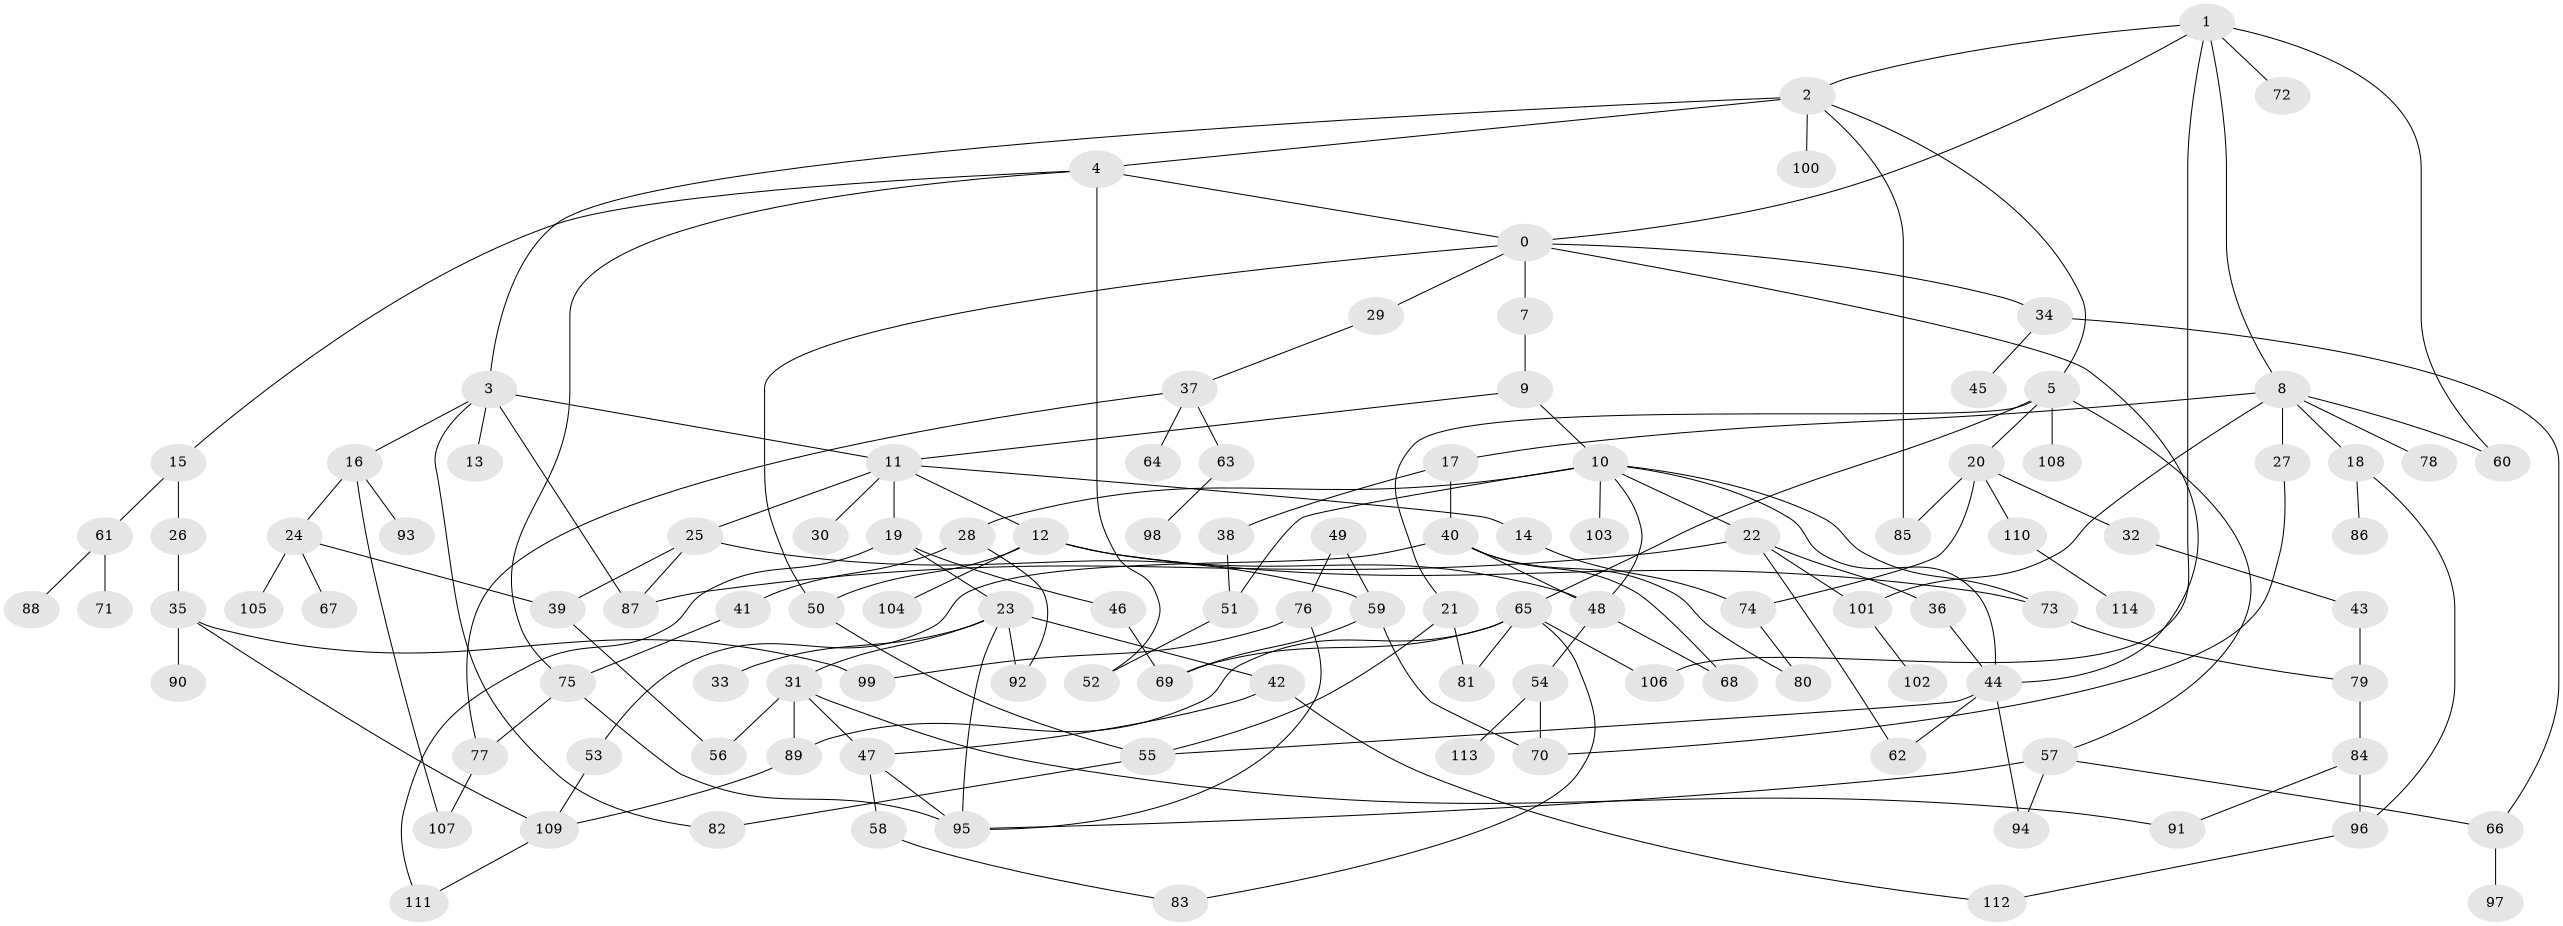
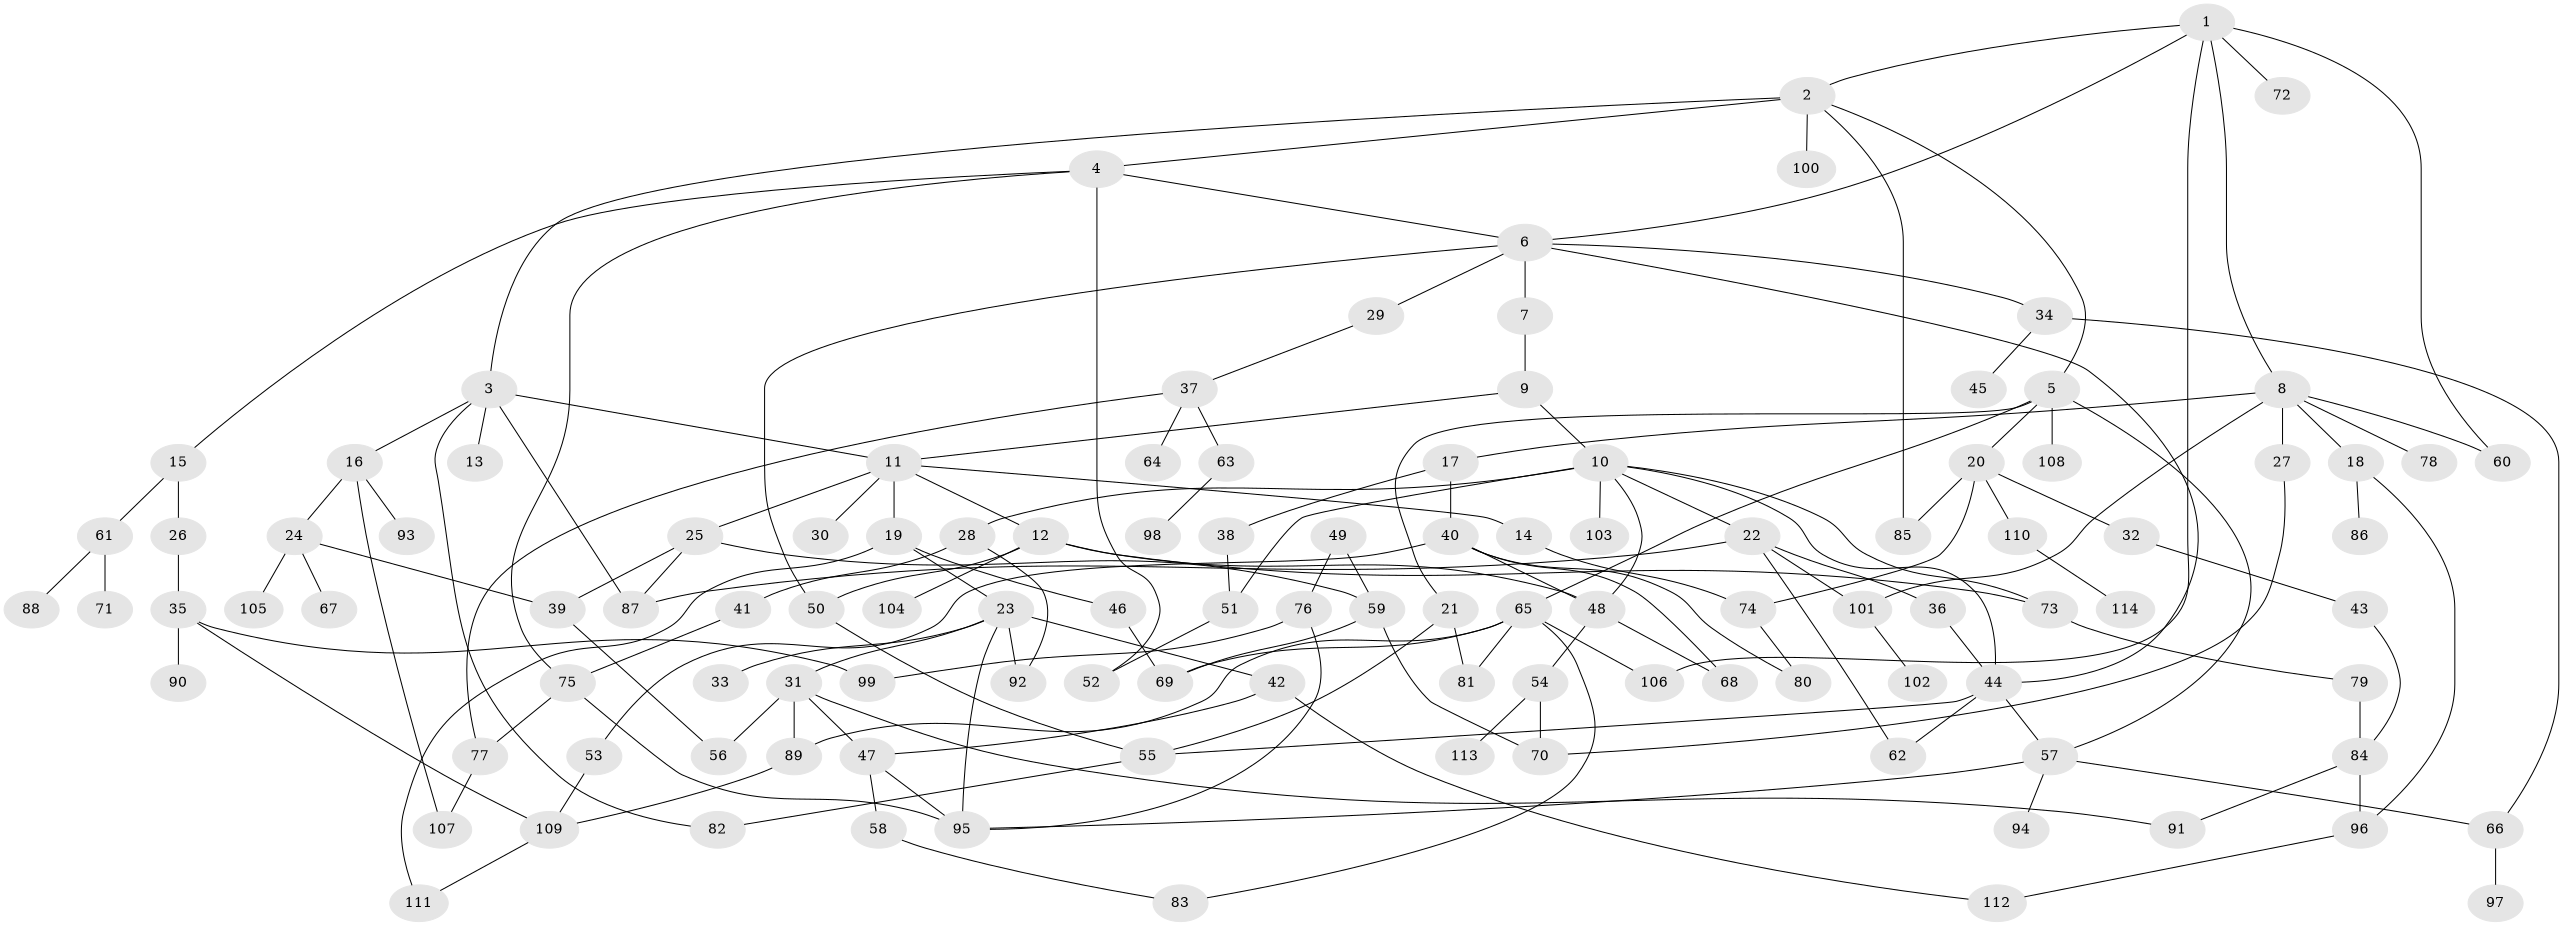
node "0": label "0" -> "6"
edge "43" -- "79": now "43" -- "84"
edge "44" -- "94": now "44" -- "57"
